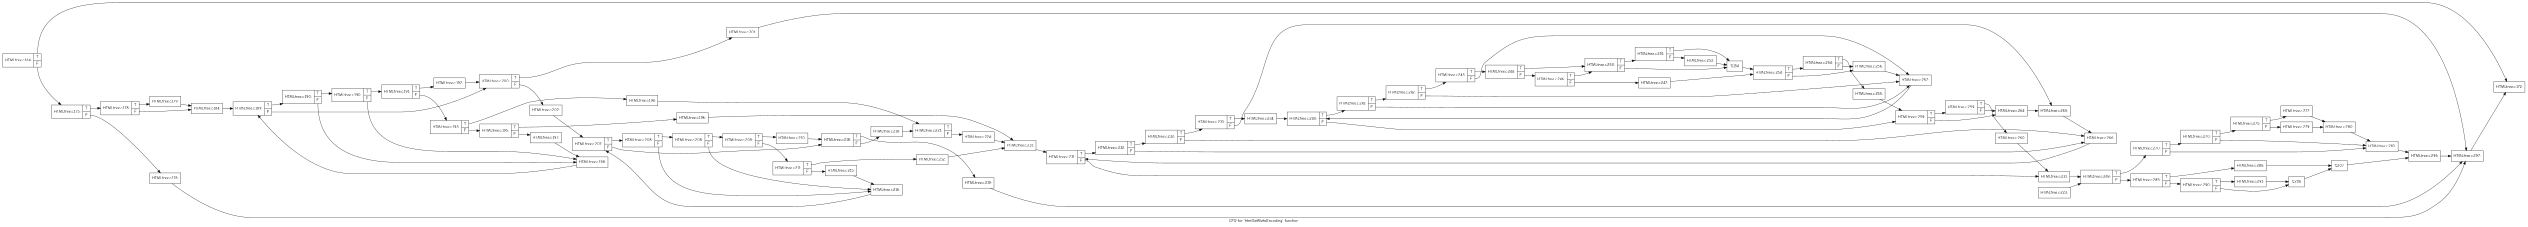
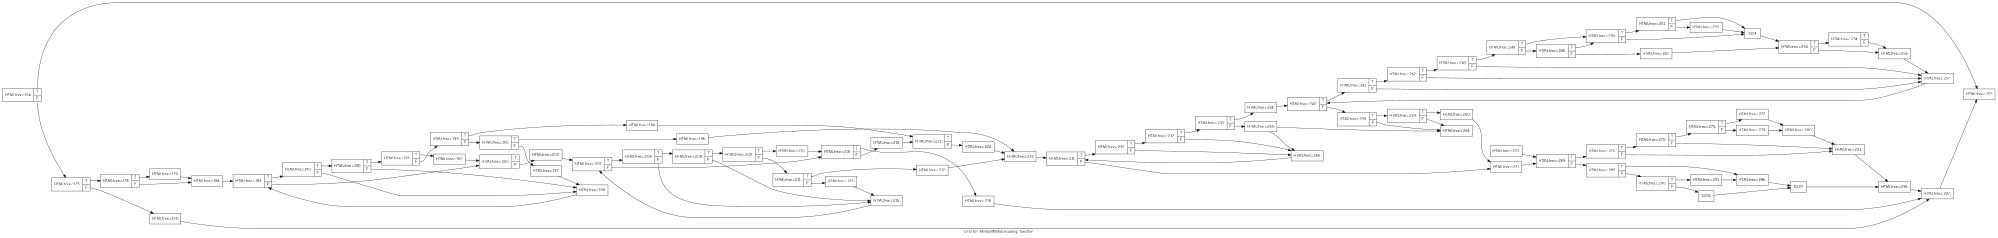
node "HTMLtree.c:201:": removed
node "HTMLtree.c:255:": removed
edge "HTMLtree.c:264:" -> "HTMLtree.c:265:": reversed
edge "HTMLtree.c:291:" -> "%206": now "HTMLtree.c:291:" -> "HTMLtree.c:286:"
